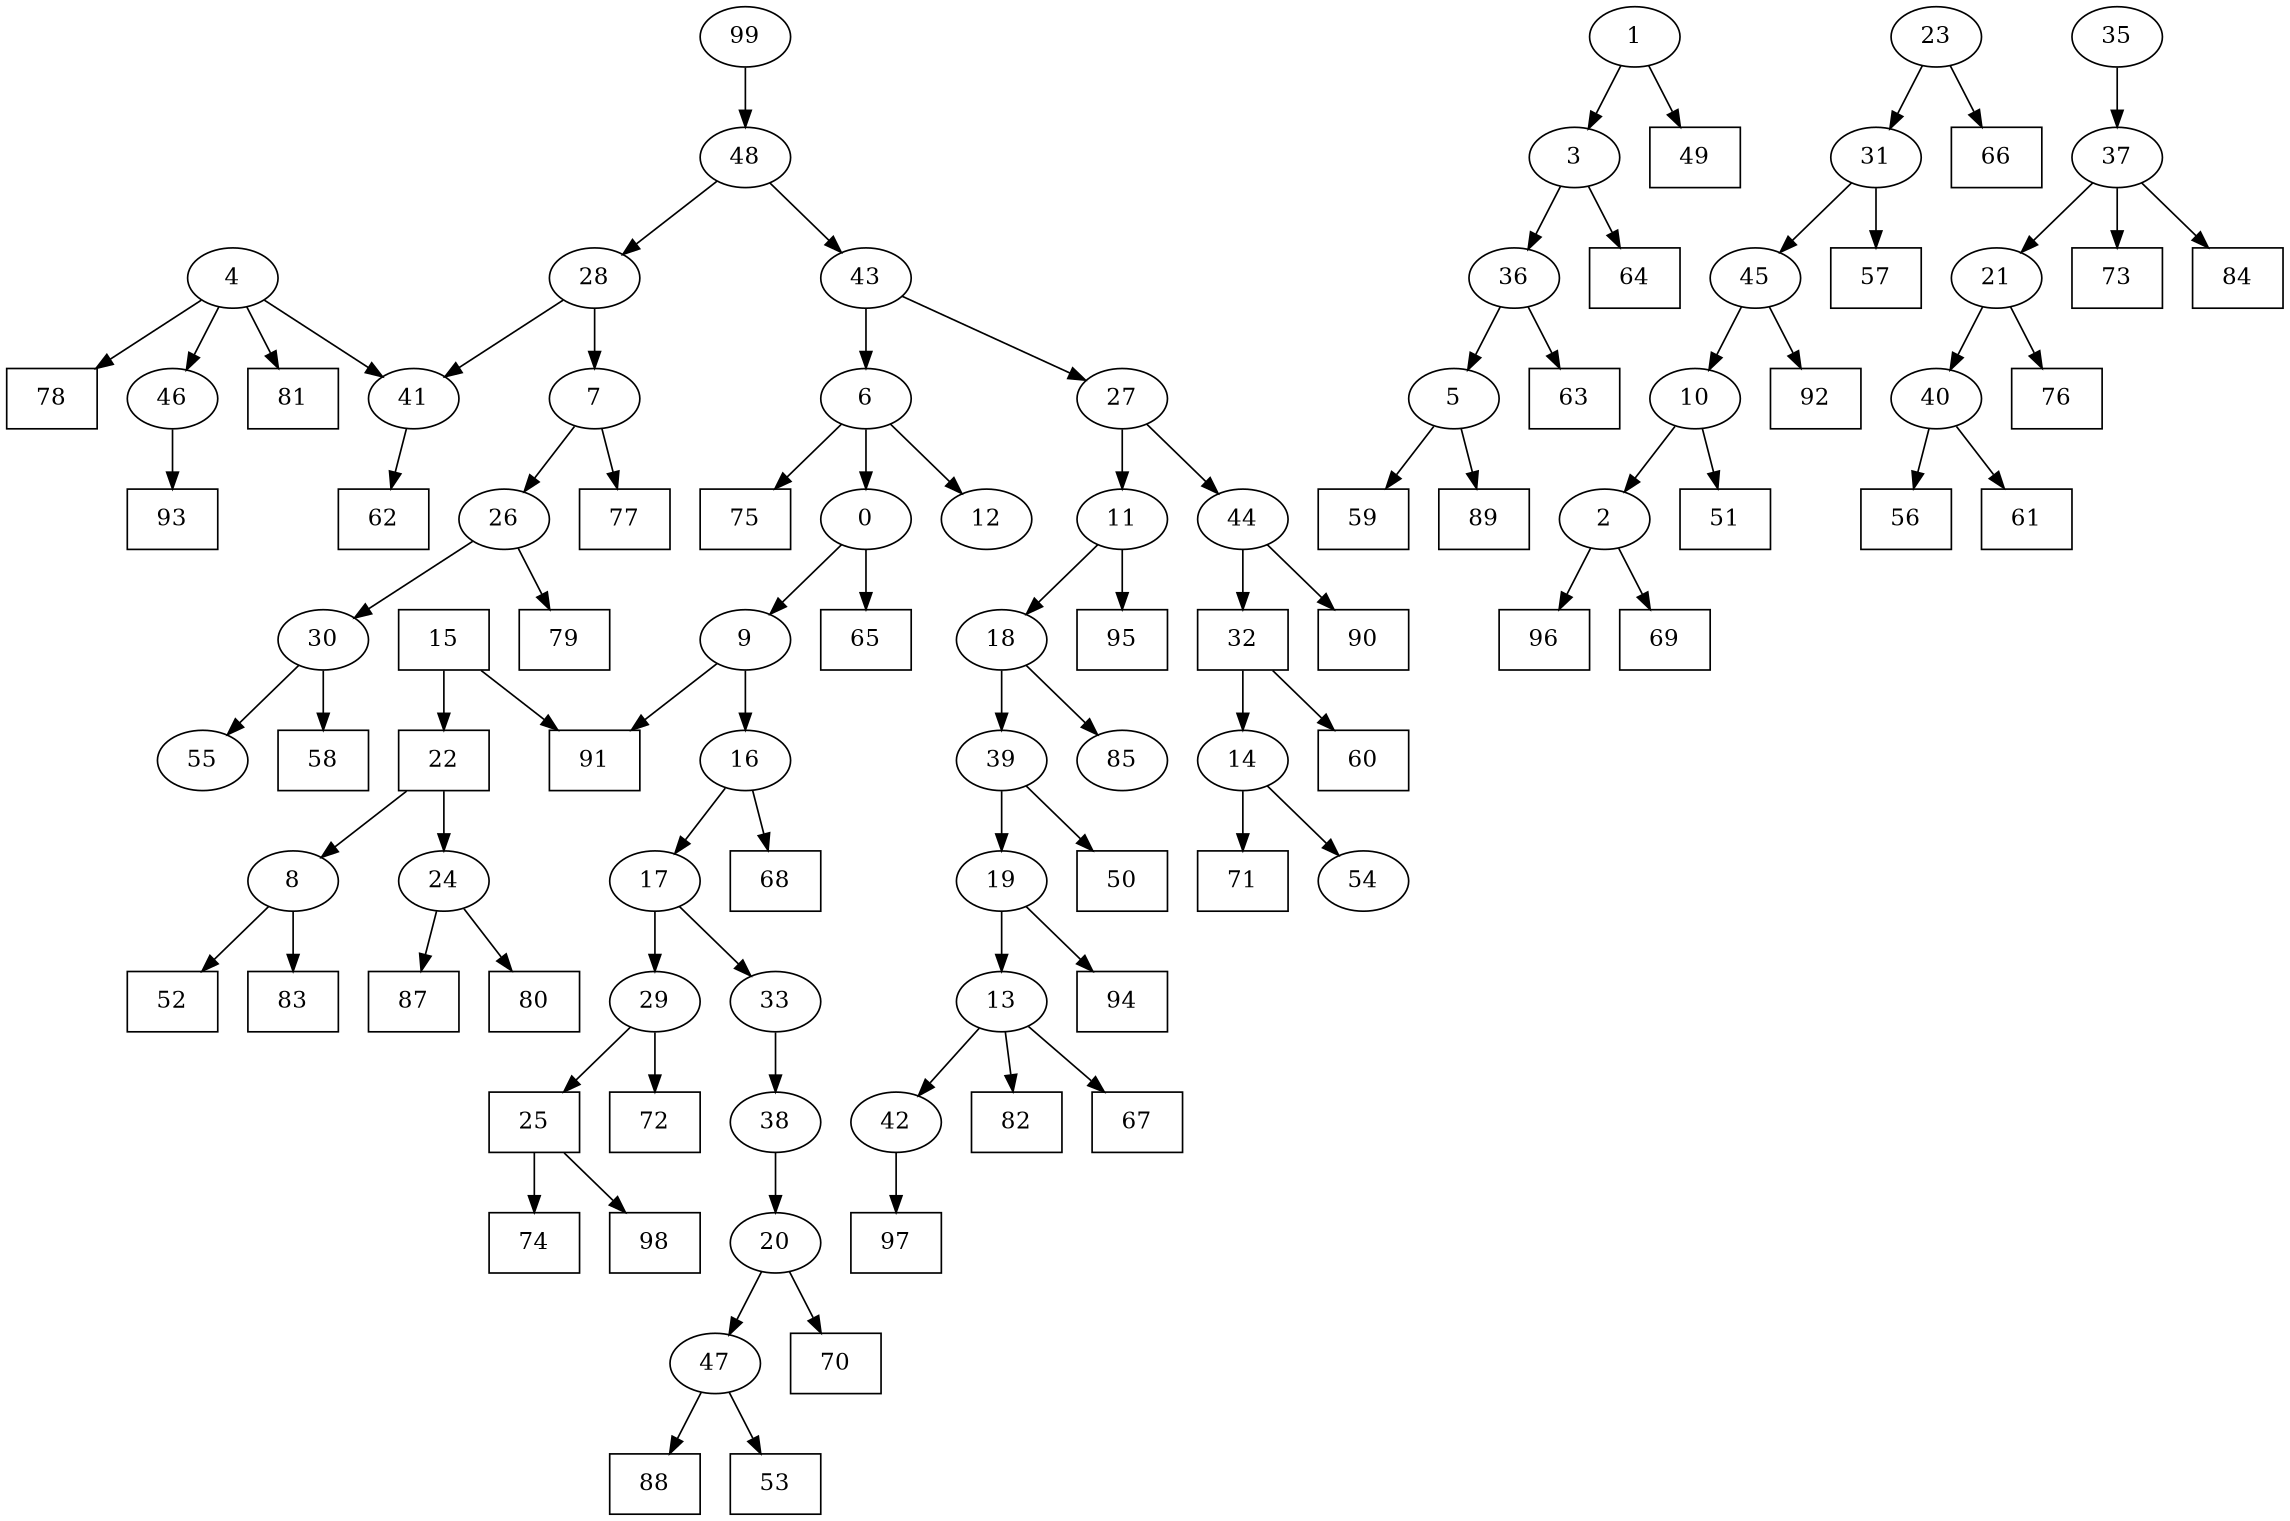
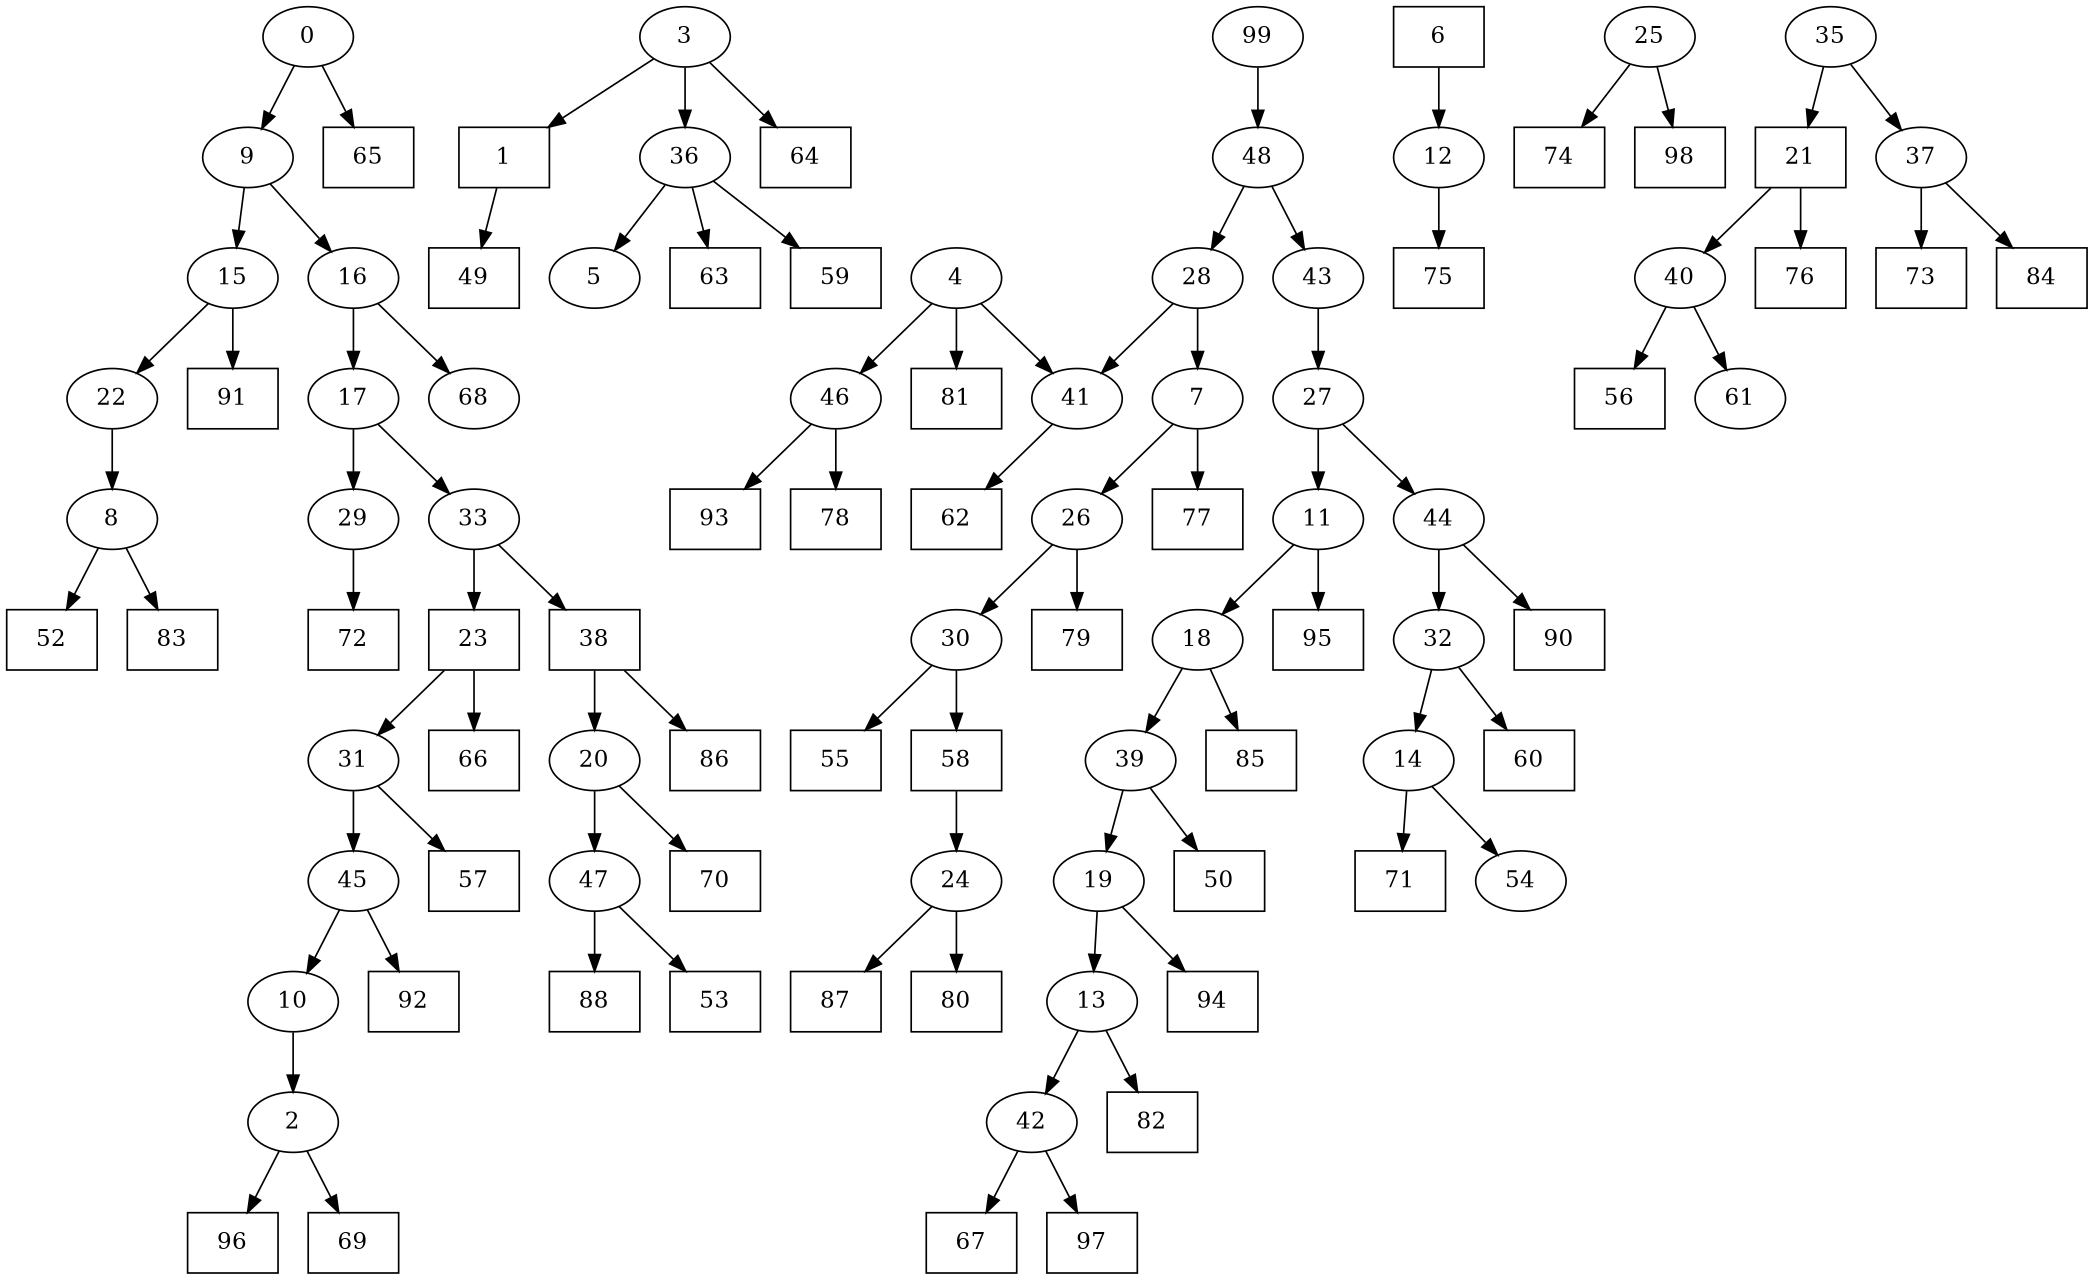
node "1": shape ellipse -> box
node "23": shape ellipse -> box
edge "1" -> "3": reversed
edge "37" -> "21": now "35" -> "21"
node "21": shape ellipse -> box
edge "4" -> "78": now "46" -> "78"
edge "43" -> "6": removed
node "6": shape ellipse -> box
edge "6" -> "75": now "12" -> "75"
edge "6" -> "0": removed
edge "5" -> "59": now "36" -> "59"
node "89": removed
node "51": removed
node "61": shape box -> ellipse
edge "33" -> "23": added
node "15": shape box -> ellipse
node "32": shape box -> ellipse
edge "9" -> "91": now "9" -> "15"
node "55": shape ellipse -> box
node "22": shape box -> ellipse
node "86": added
node "85": shape ellipse -> box
edge "22" -> "24": now "58" -> "24"
node "68": shape box -> ellipse
edge "29" -> "25": removed
edge "13" -> "67": now "42" -> "67"
node "25": shape box -> ellipse
node "38": shape ellipse -> box
